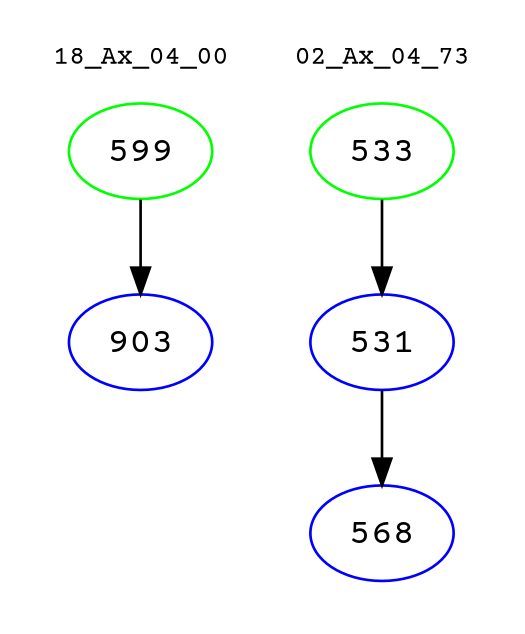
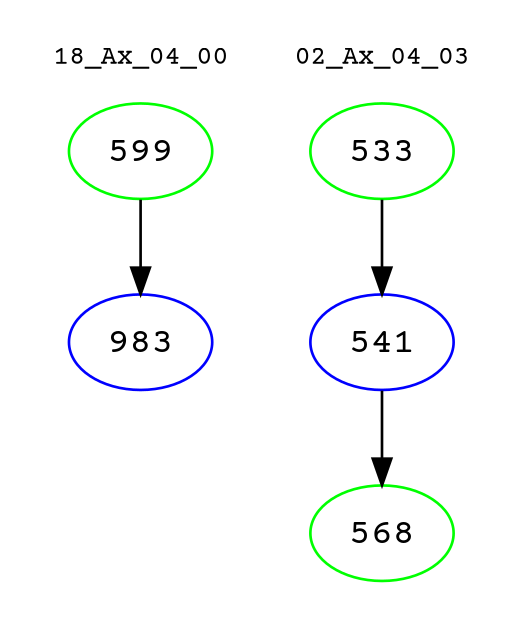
cluster "02_Ax_04_73": label "02_Ax_04_73" -> "02_Ax_04_03"
node "903": label "903" -> "983"
node "531": label "531" -> "541"
node "568": color blue -> green
